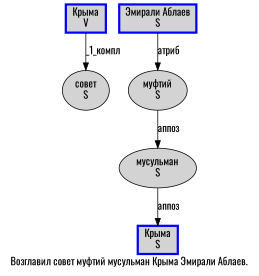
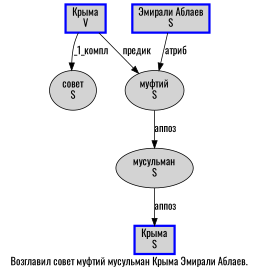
edge "Крыма V" -> "муфтий S": added, label "предик"
